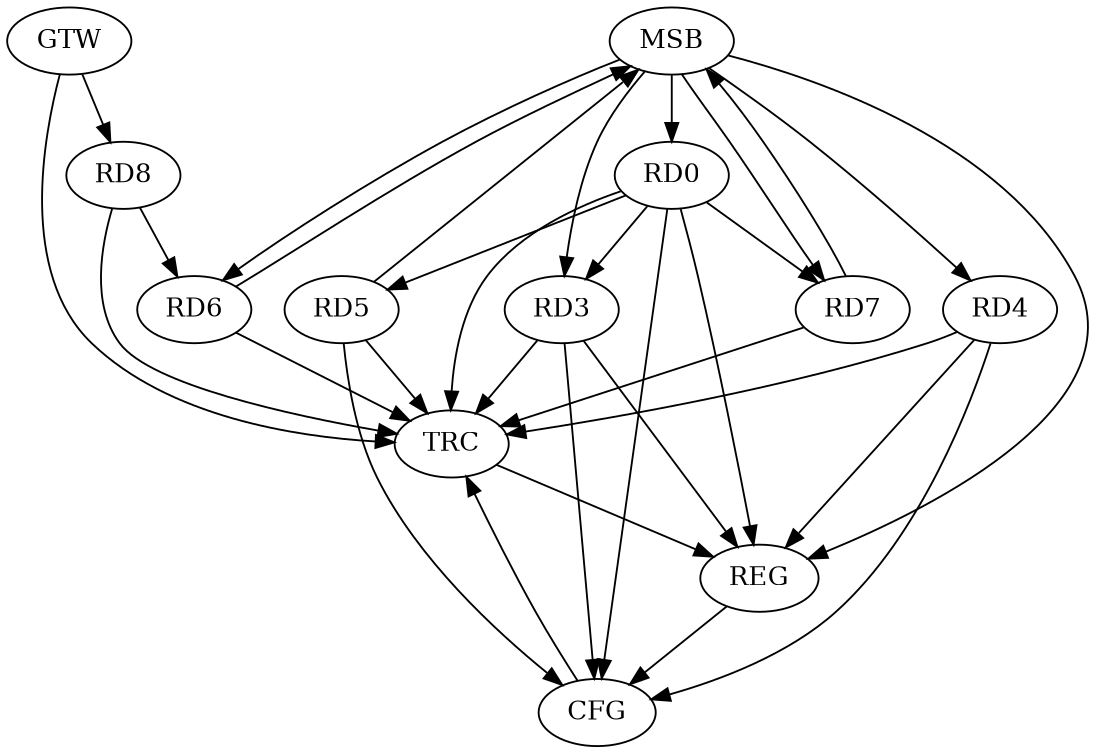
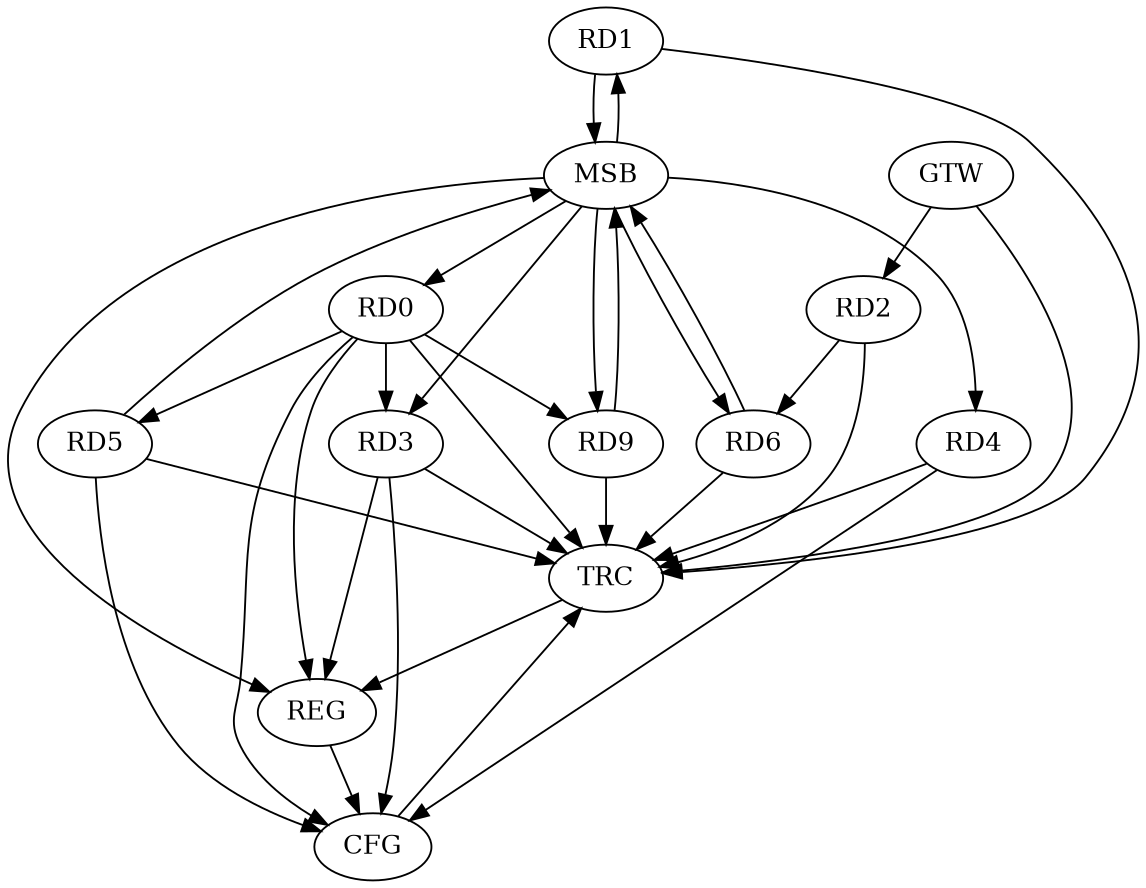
node "RD1": added
node "RD8": label "RD8" -> "RD2"
node "RD7": label "RD7" -> "RD9"
edge "RD4" -> "REG": removed
